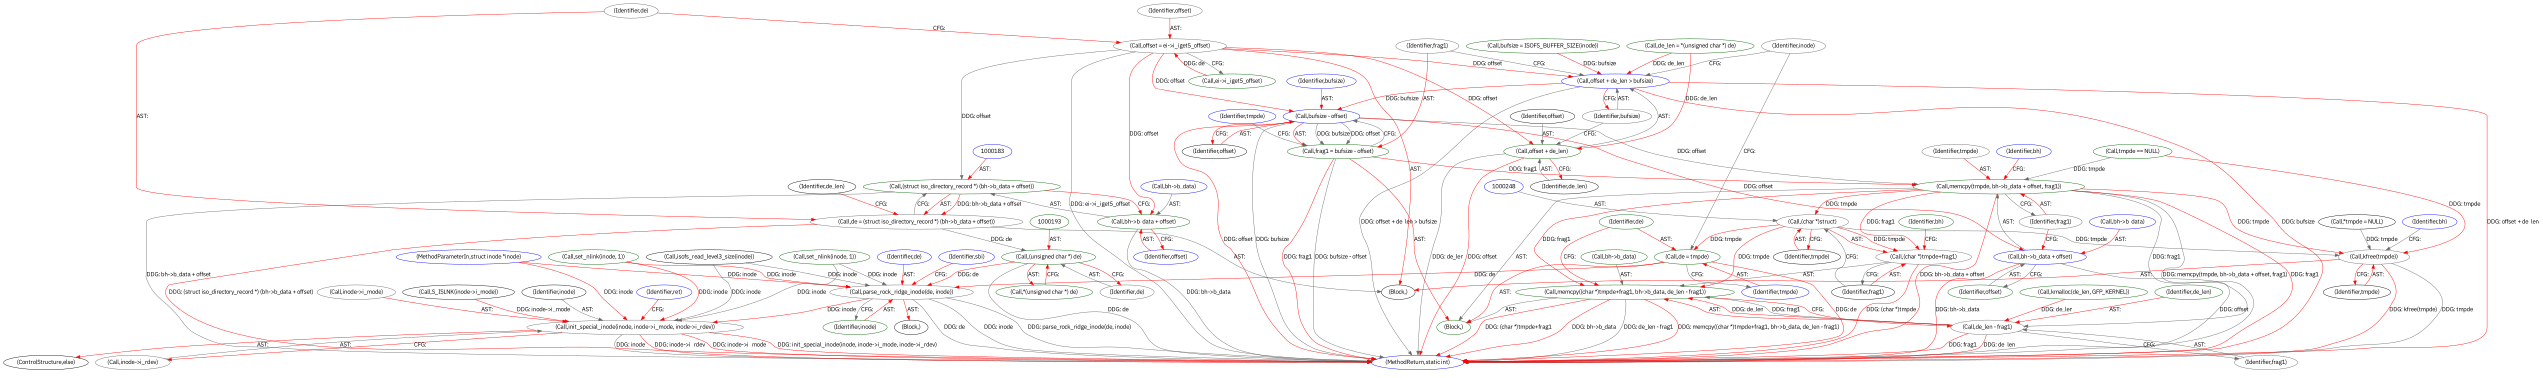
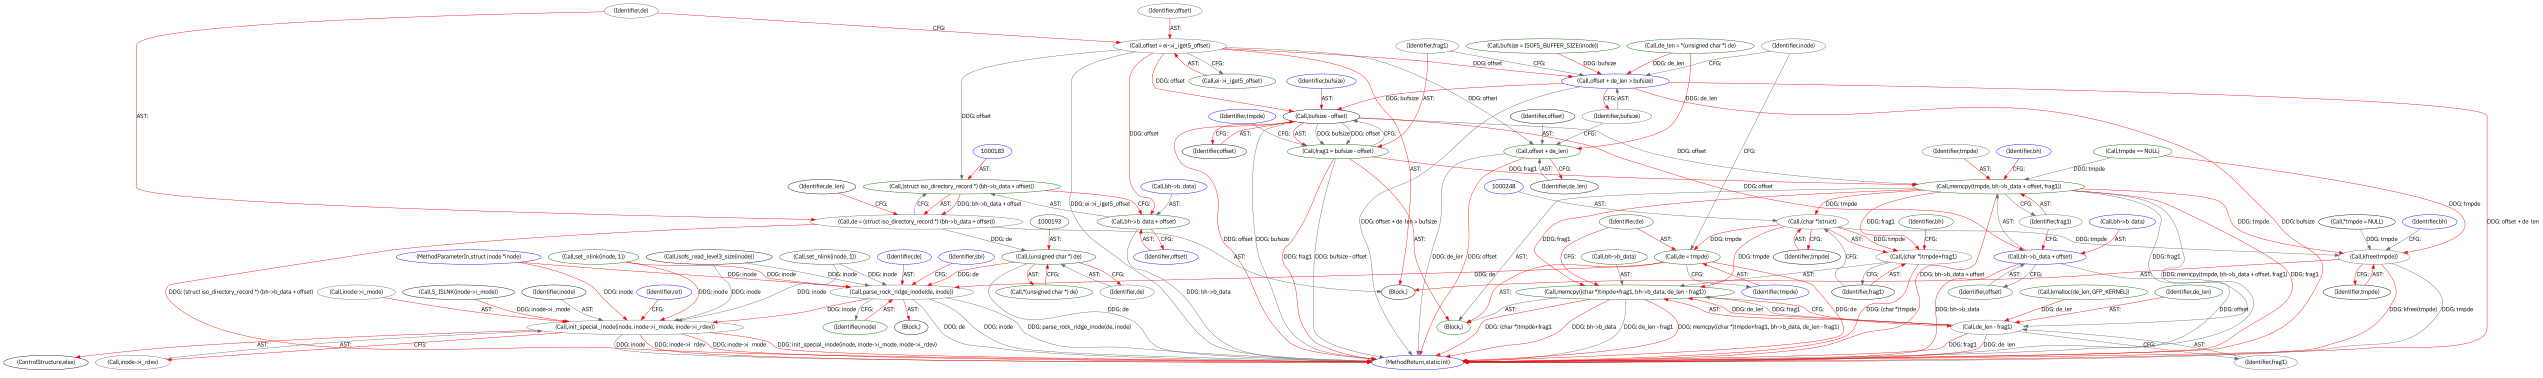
edge "(Call,ei->i_iget5_offset)" -> "(Call,offset = ei->i_iget5_offset)": label "DDG: de" -> "AST: "
edge "(Call,offset = ei->i_iget5_offset)" -> "(Call,offset + de_len)": color red -> gray40
node "(Call,bufsize - offset)": color blue -> black
edge "(Call,offset + de_len)" -> "(Call,offset + de_len > bufsize)": removed, label "AST:"
edge "(Call,(struct iso_directory_record *) (bh->b_data + offset))" -> "(MethodReturn,static int)": removed, label "DDG: bh->b_data + offset"
